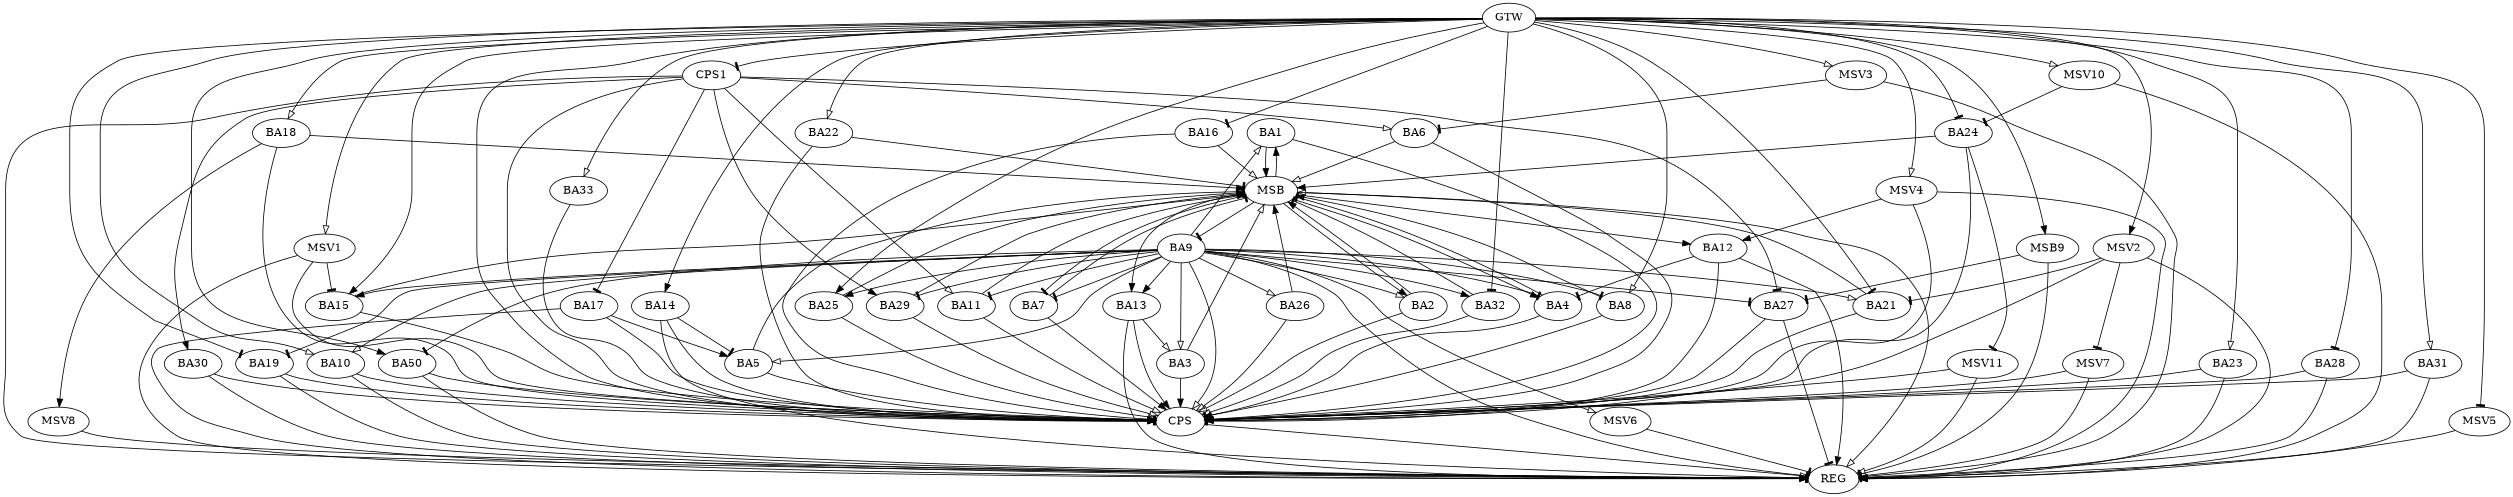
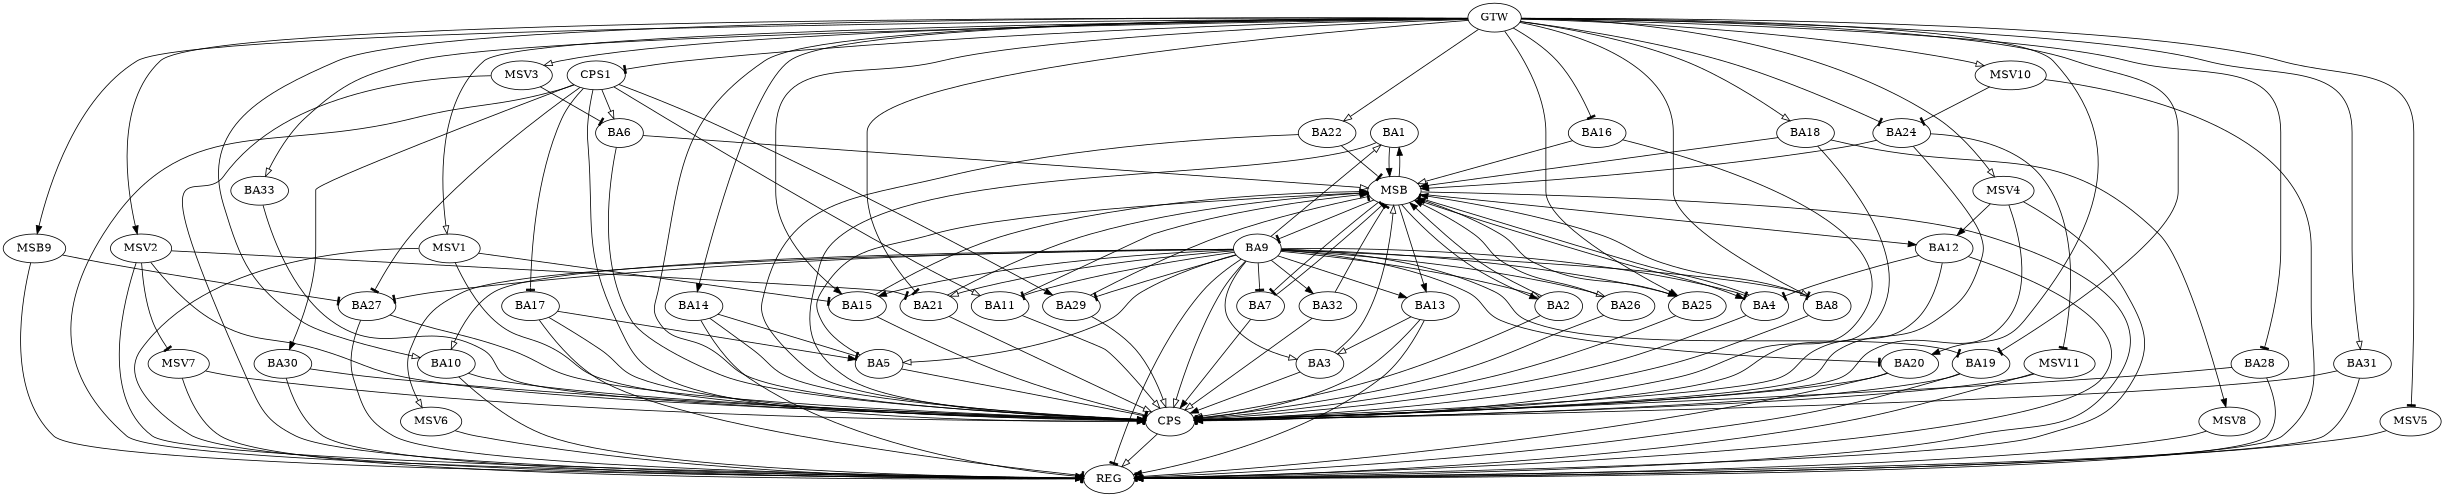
edge "GTW" -> "BA32": removed
node "BA50": label "BA50" -> "BA20"
node "BA23": removed
